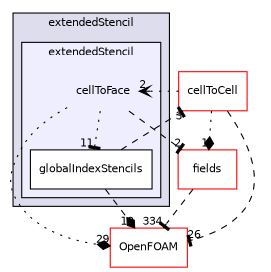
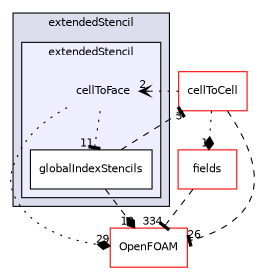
edge "cellToFace" -> "fields": removed
